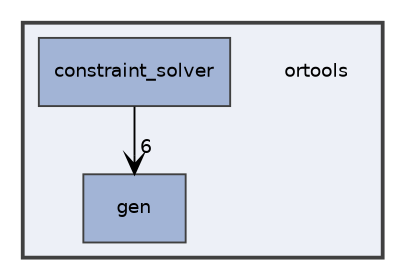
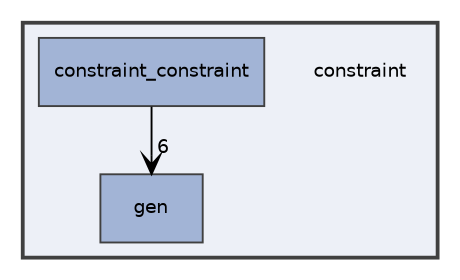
node "constraint_solver": label "constraint_solver" -> "constraint_constraint"
node "ortools": label "ortools" -> "constraint"
